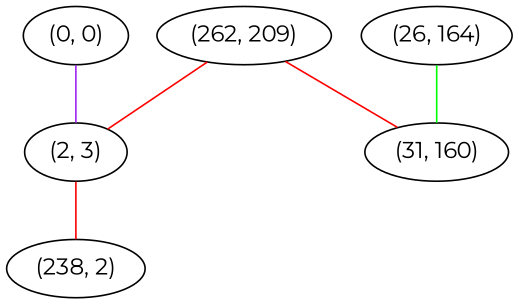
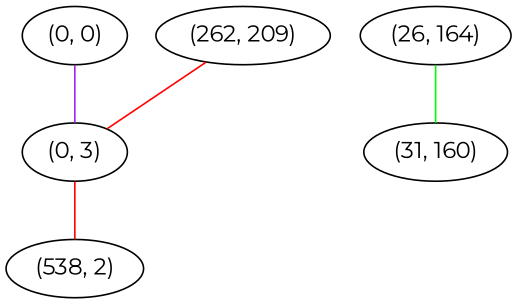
edge "(262, 209)" -- "(31, 160)": removed
node "(2, 3)": label "(2, 3)" -> "(0, 3)"
node "(238, 2)": label "(238, 2)" -> "(538, 2)"
